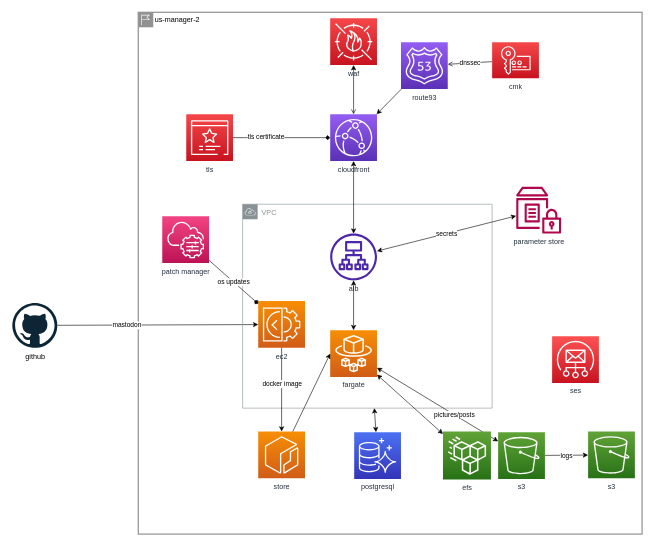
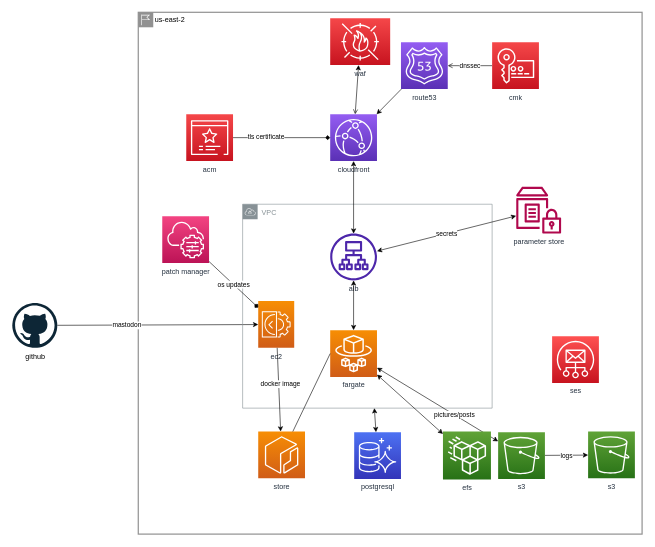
node "us-manager-2": label "us-manager-2" -> "us-east-2"
node "waf": size 47x47 -> 60x47
node "cmk": size 47x36 -> 47x47
node "route93": label "route93" -> "route53"
node "tls": label "tls" -> "acm"
node "ec2": size 47x47 -> 36x47
edge "store" -> "fargate": arrowhead classic -> none
